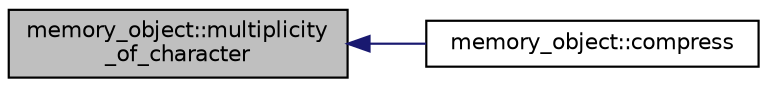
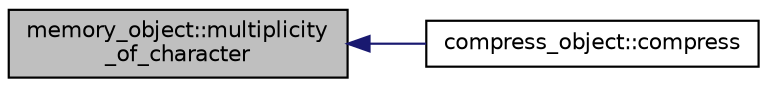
node "memory_object::compress": label "memory_object::compress" -> "compress_object::compress"
